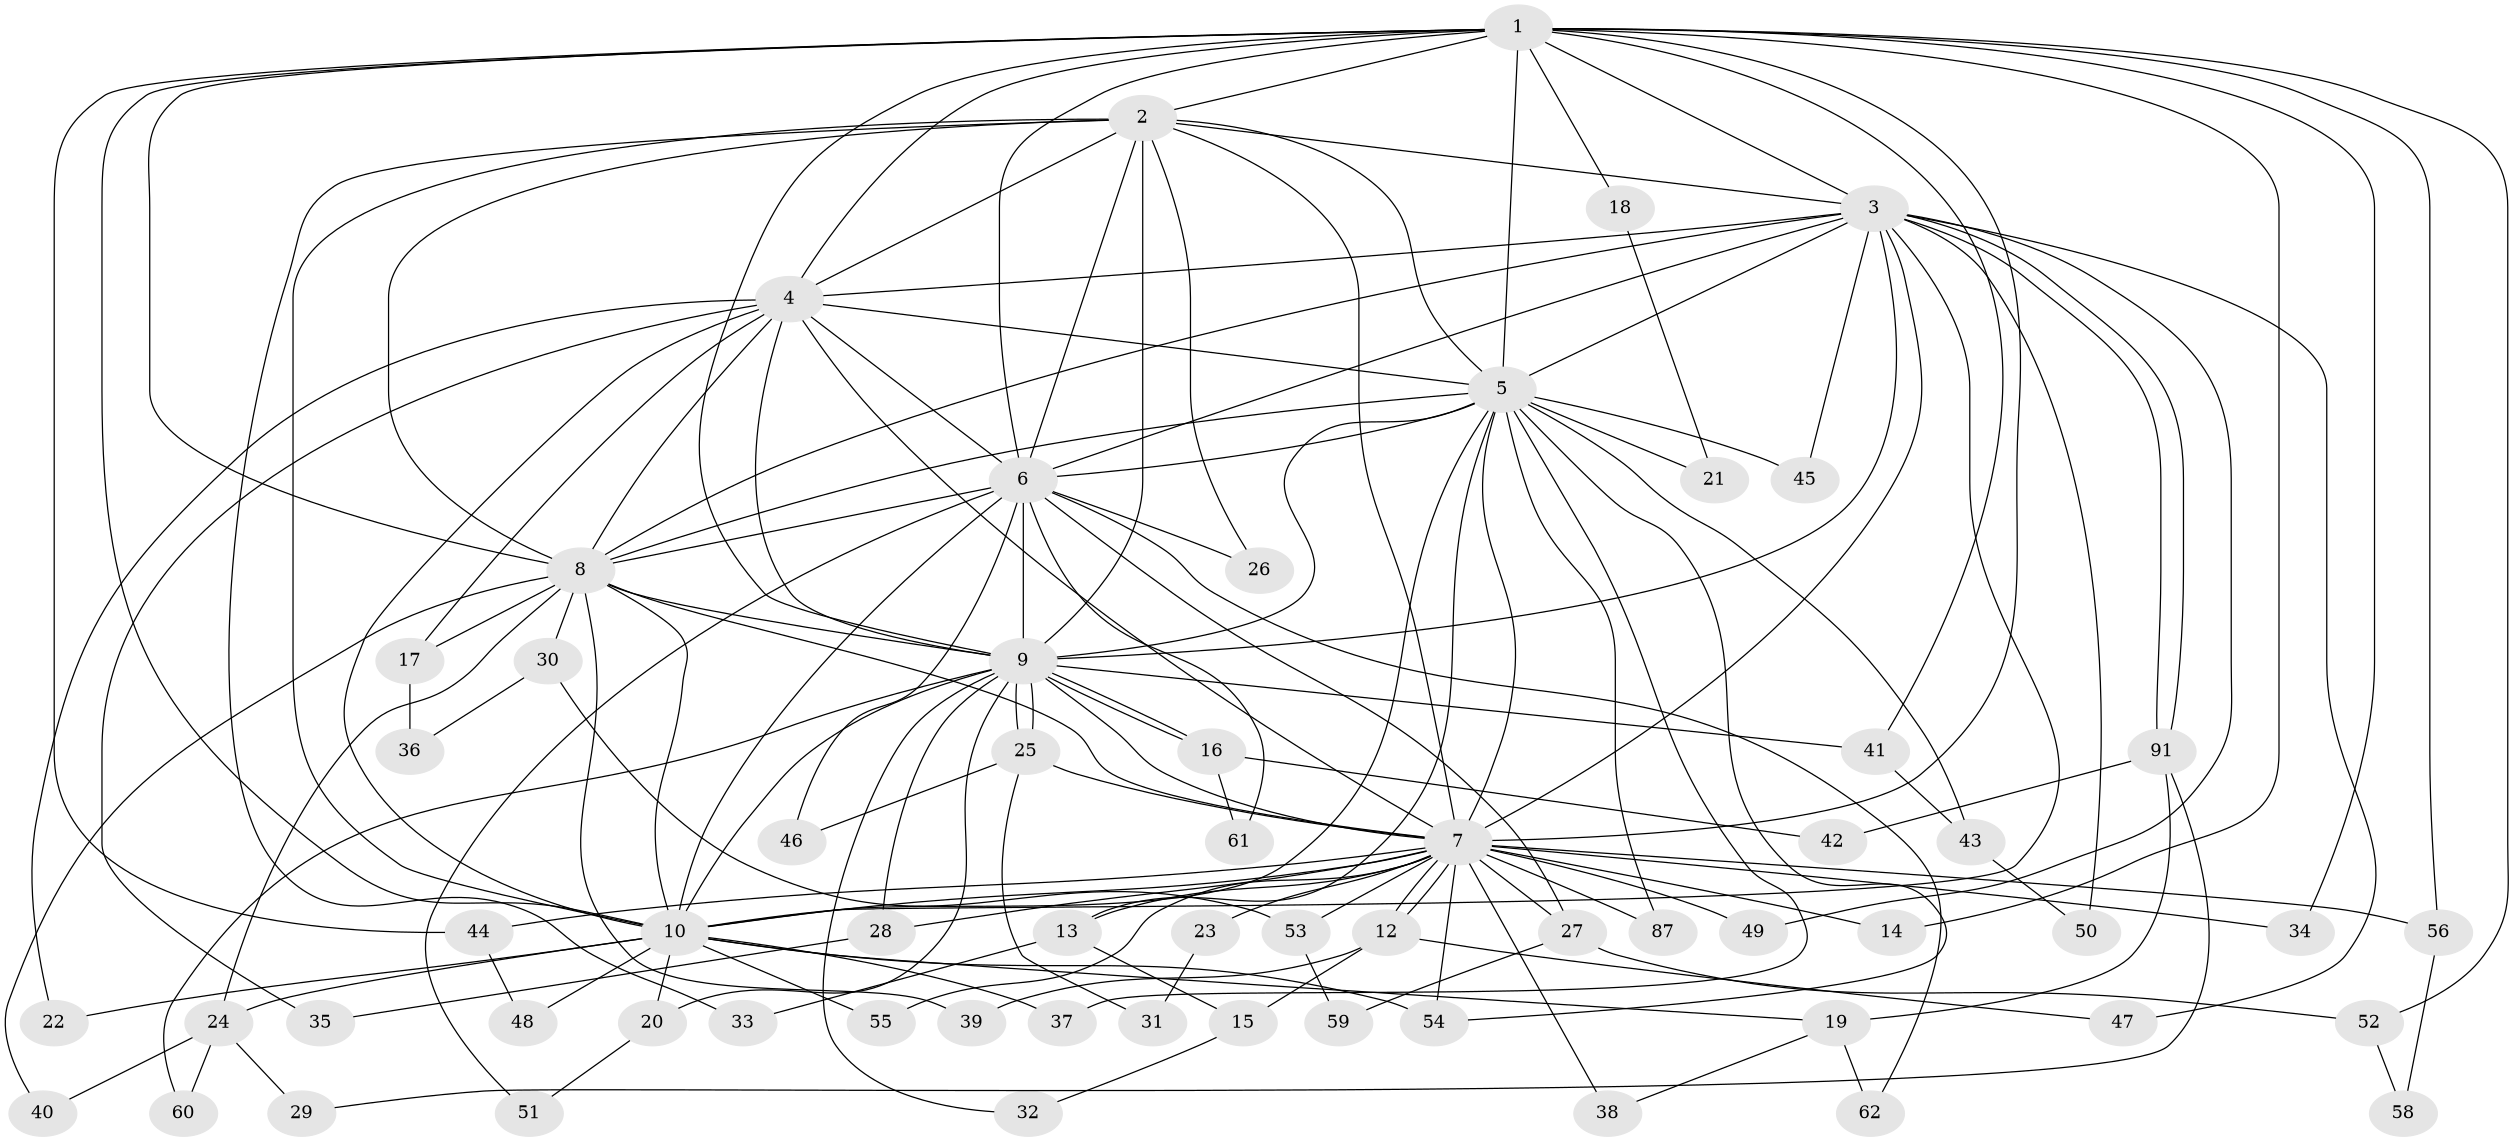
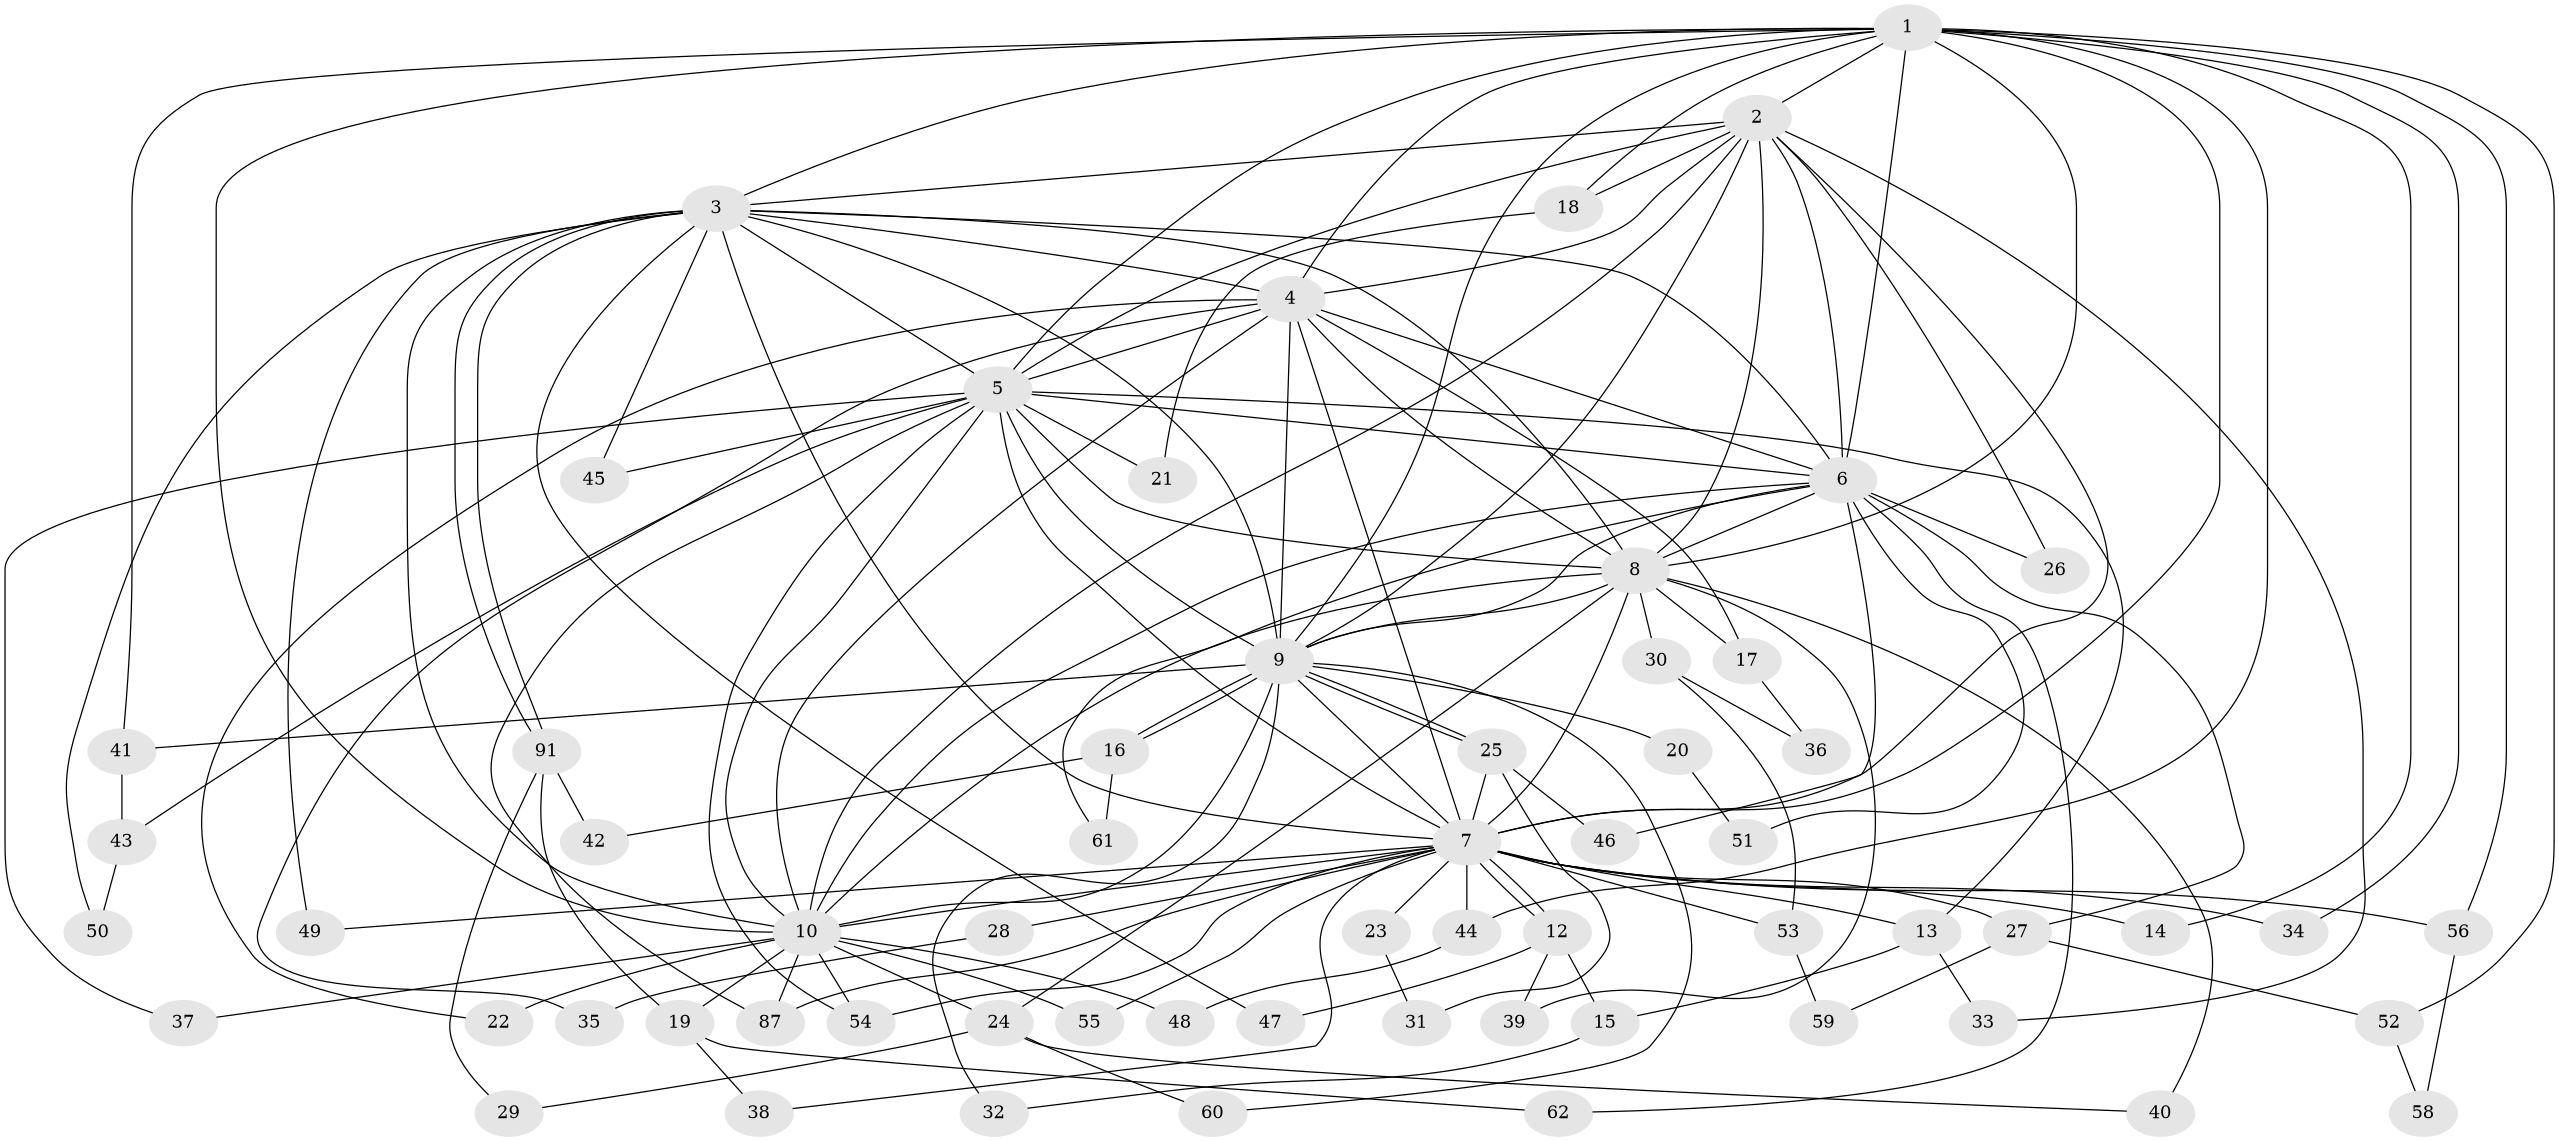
edge "2" -- "18": added
edge "9" -- "28": removed
edge "10" -- "20": now "10" -- "87"
